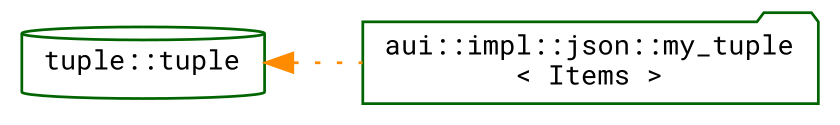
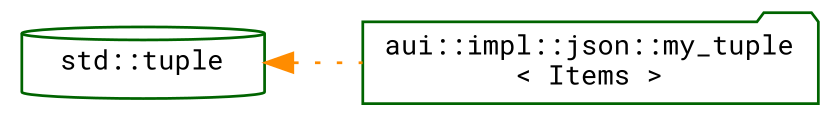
node "tuple::tuple": label "tuple::tuple" -> "std::tuple"
